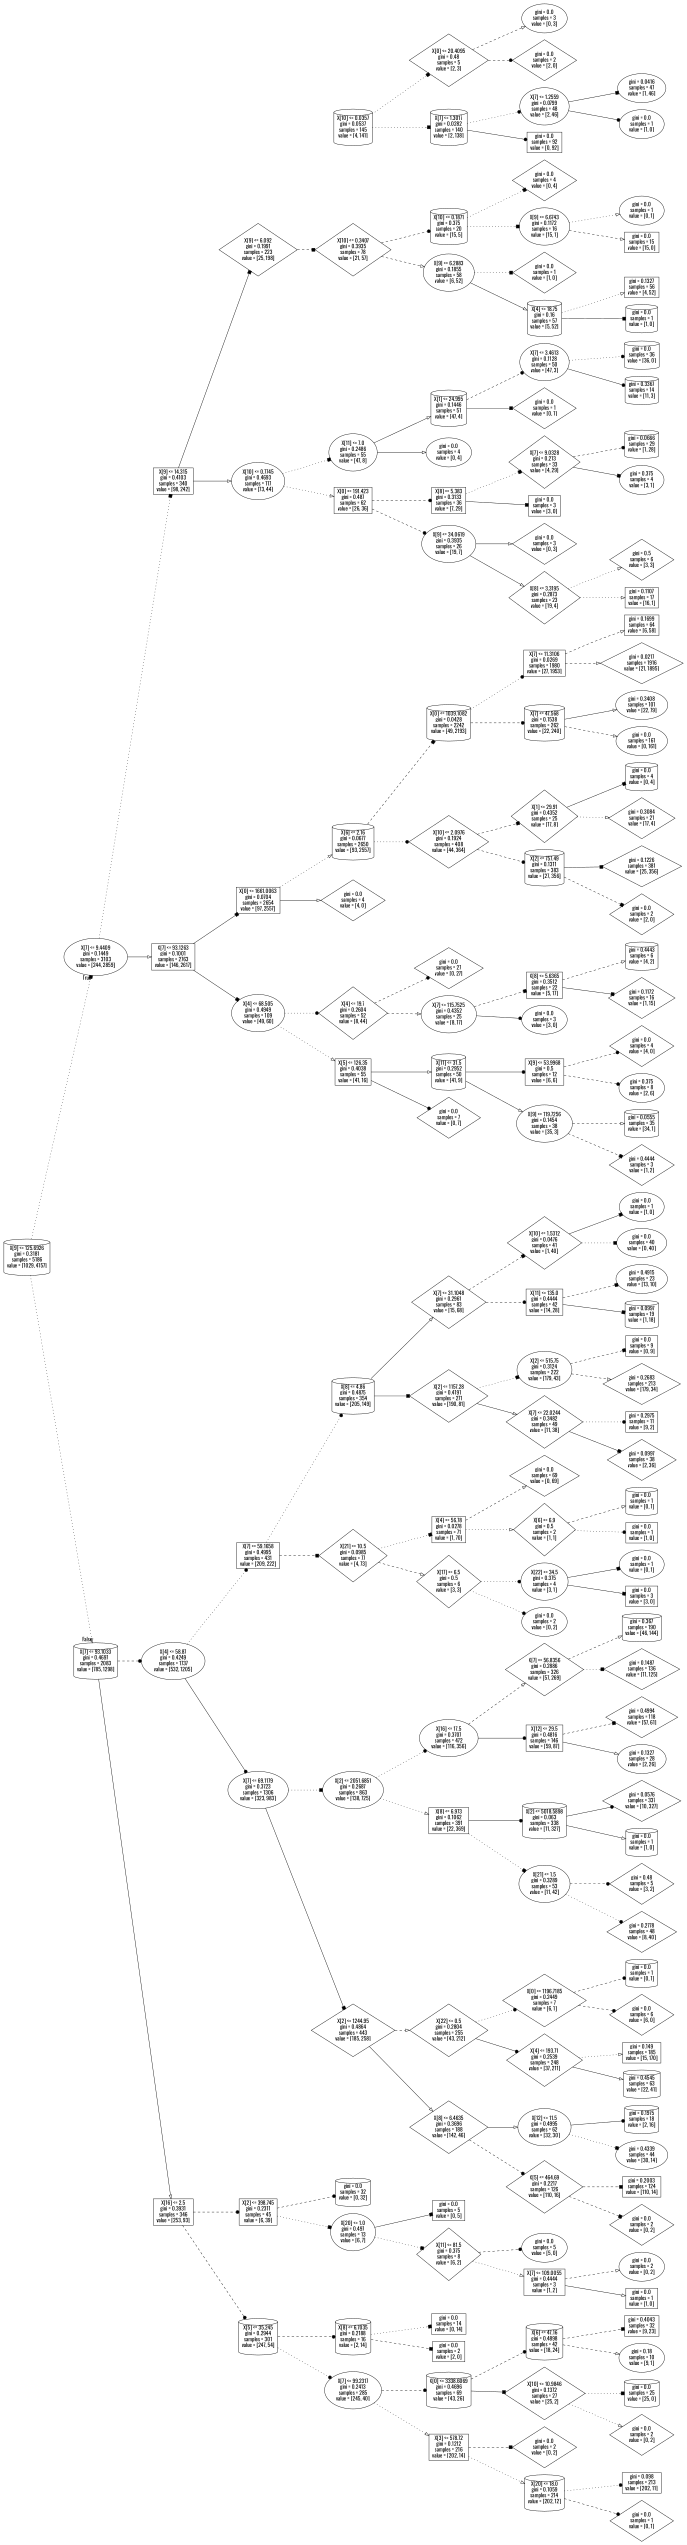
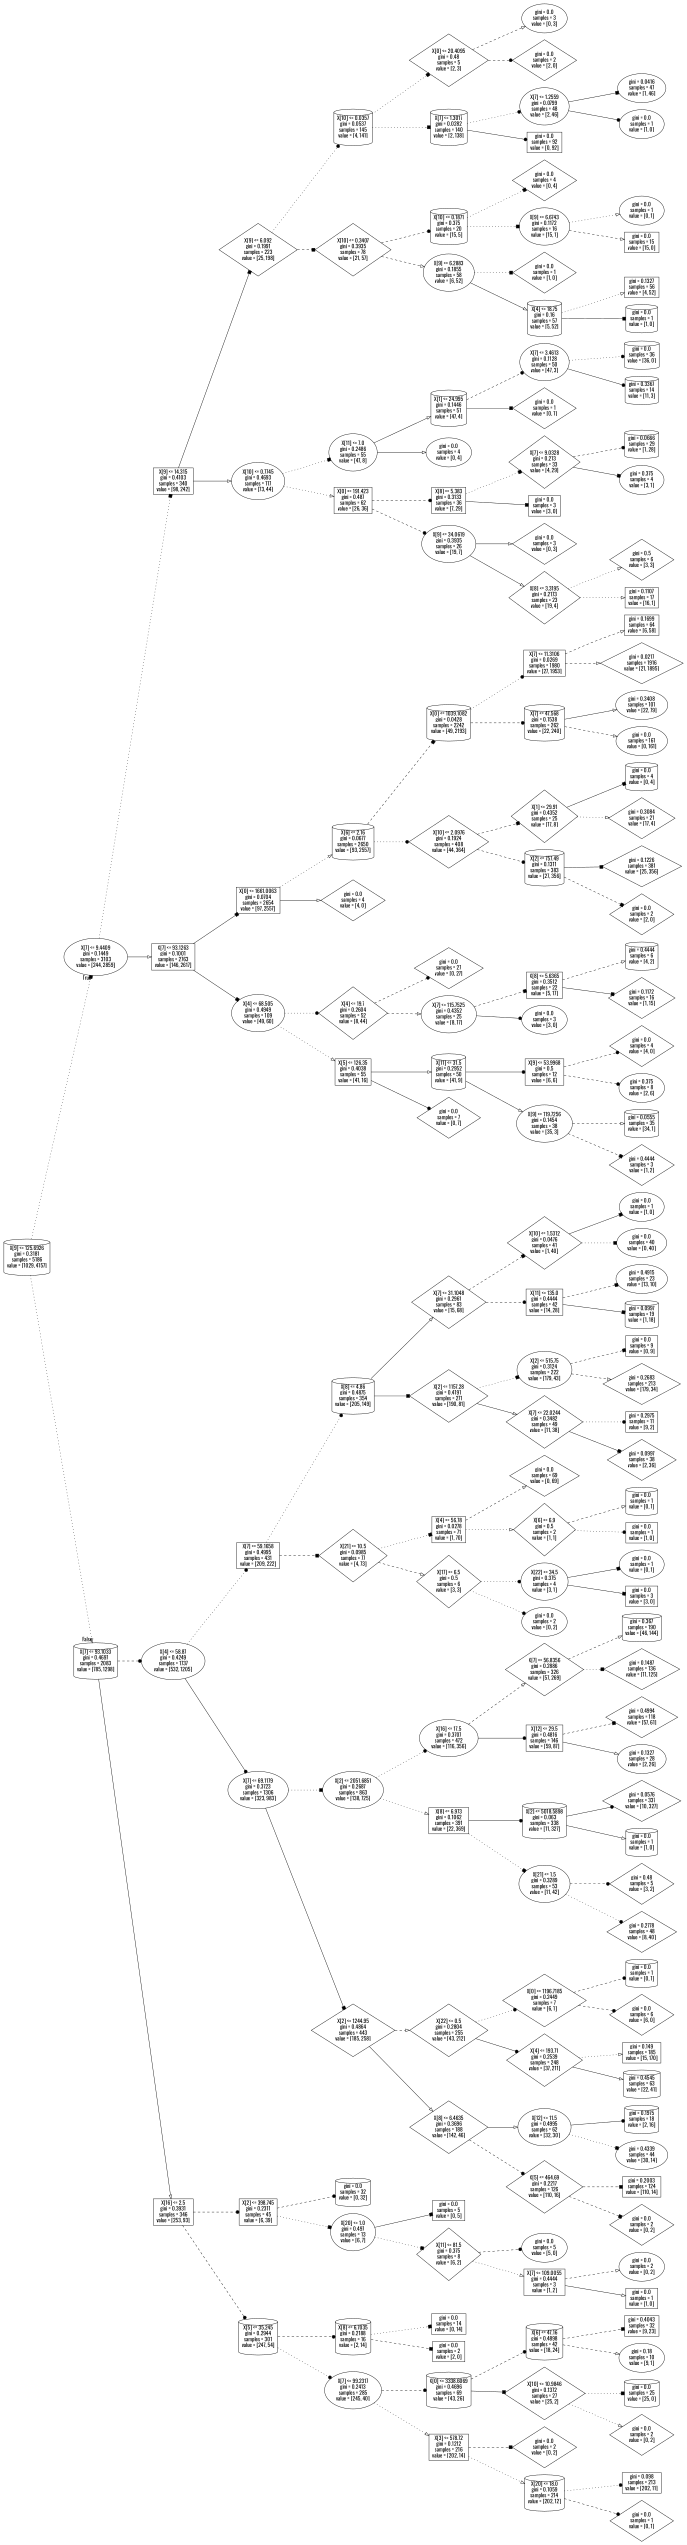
edge "X[9] <= 6.092 gini = 0.1991 samples = 223 value = [25, 198]" -> "X[10] <= 0.0357 gini = 0.0537 samples = 145 value = [4, 141]": added
node "X[8] <= 3.3195 gini = 0.2873 samples = 23 value = [19, 4]": label "X[8] <= 3.3195 gini = 0.2873 samples = 23 value = [19, 4]" -> "X[8] <= 3.3195 gini = 0.2173 samples = 23 value = [19, 4]"
node "gini = 0.4443 samples = 6 value = [4, 2]": label "gini = 0.4443 samples = 6 value = [4, 2]" -> "gini = 0.4444 samples = 6 value = [4, 2]"
